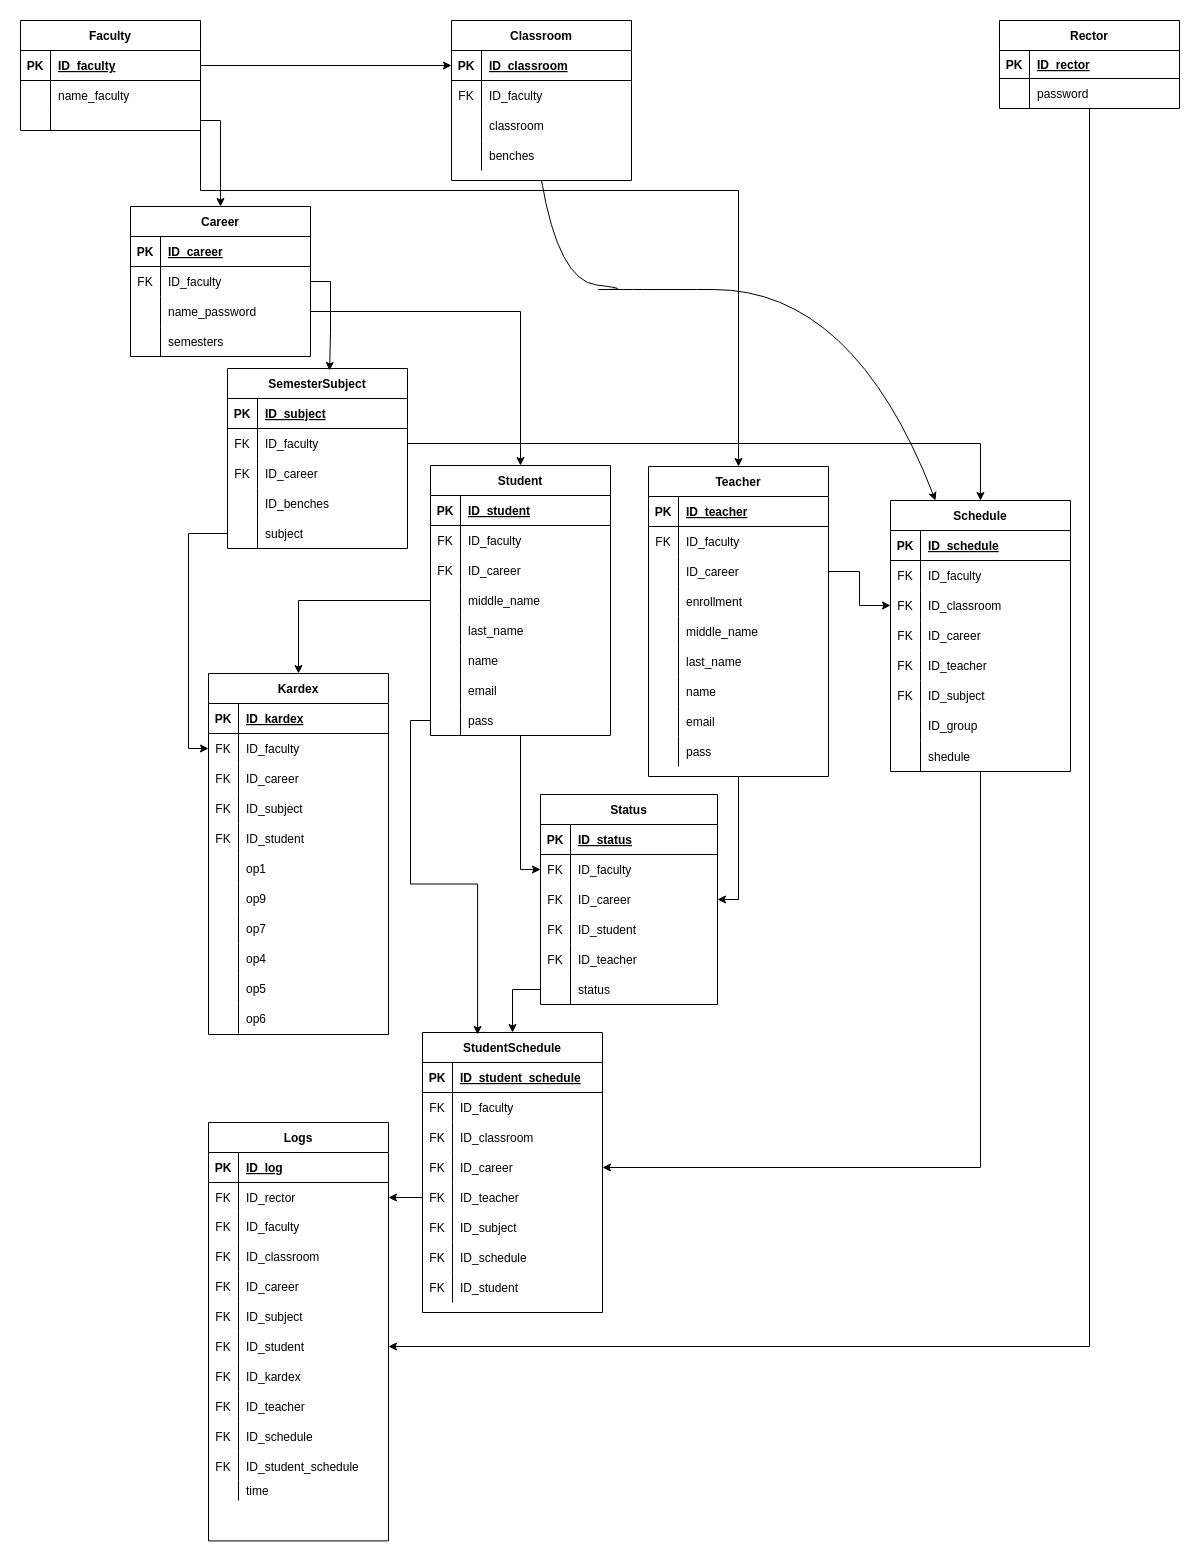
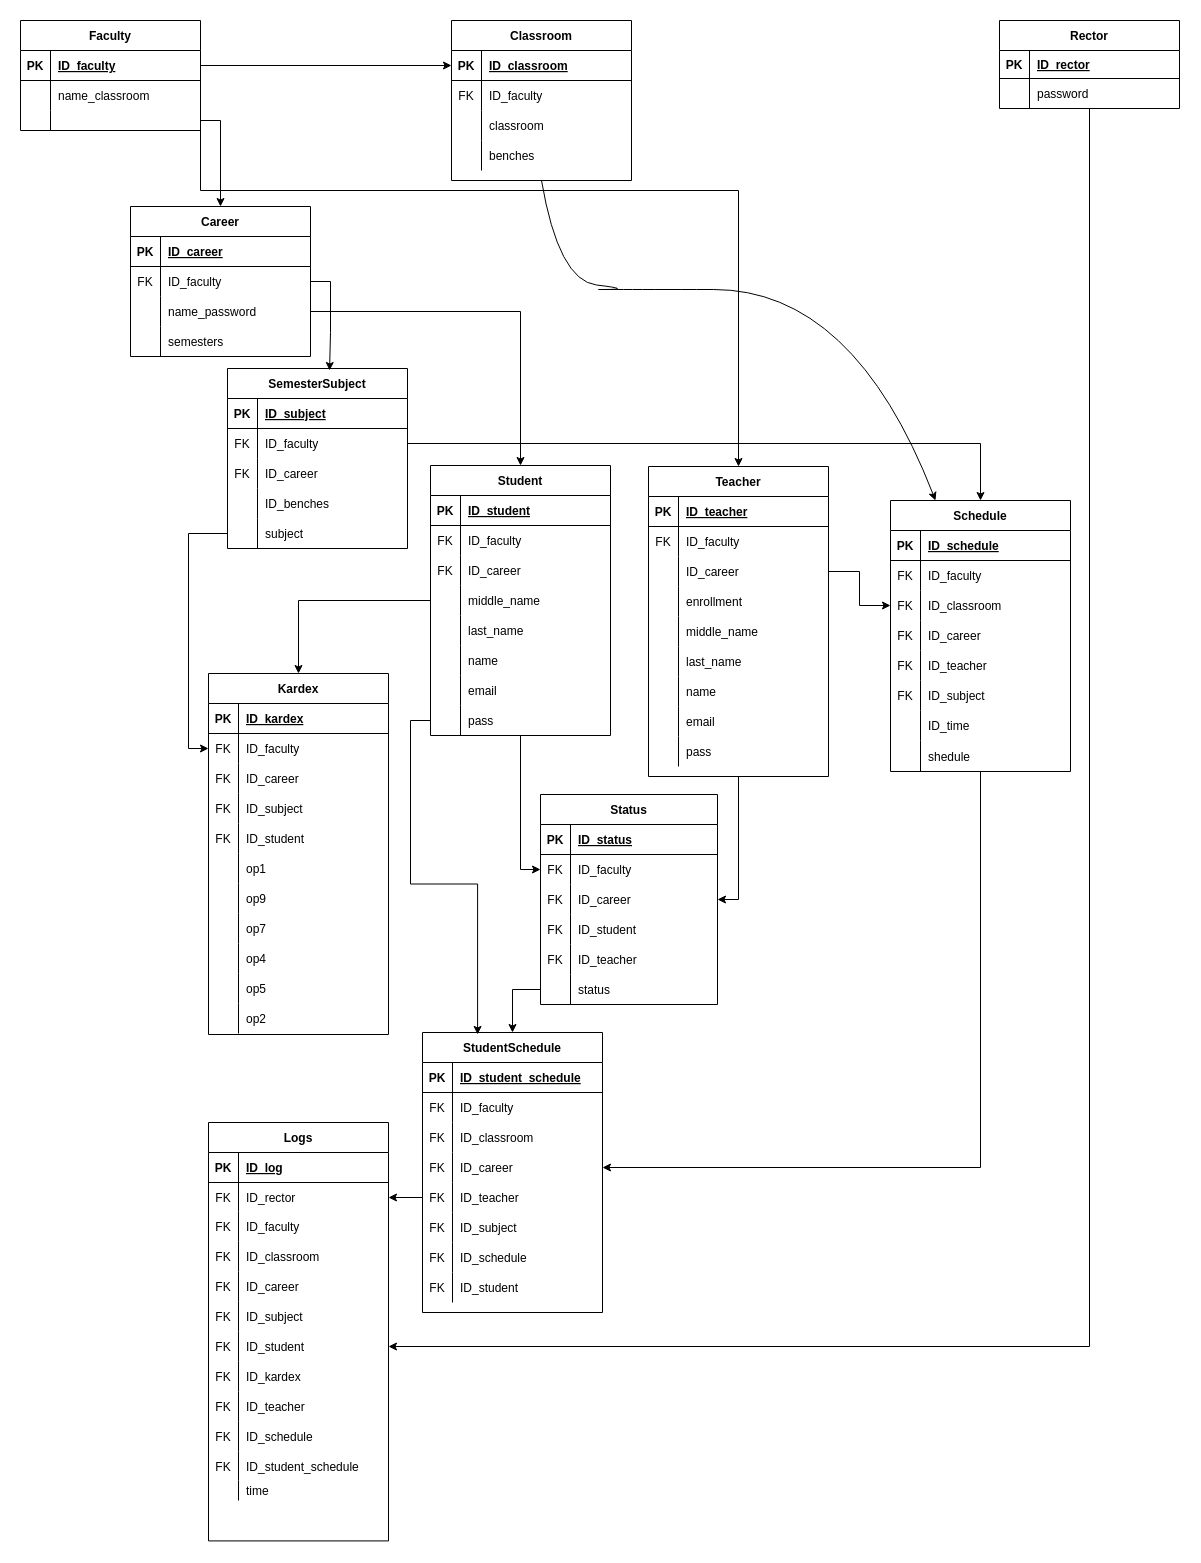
node "name_faculty": label "name_faculty" -> "name_classroom"
node "ID_group": label "ID_group" -> "ID_time"
node "op6": label "op6" -> "op2"
